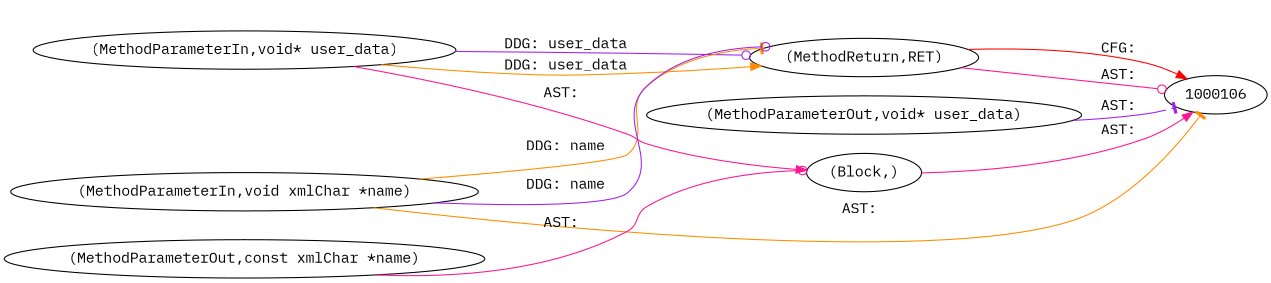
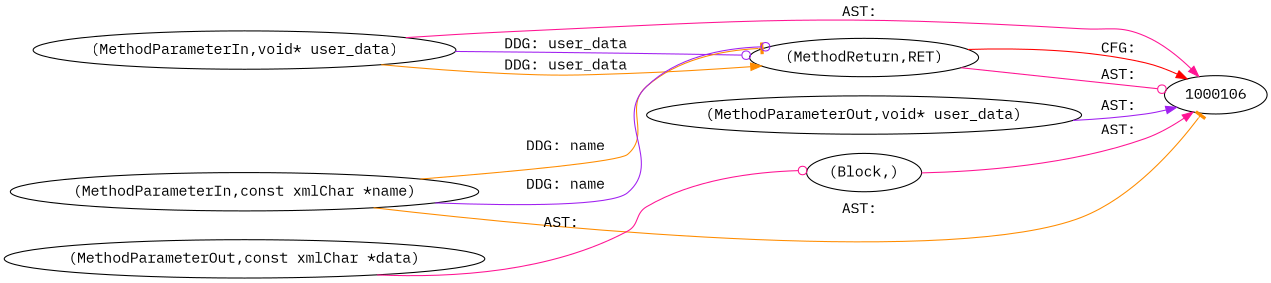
edge "(MethodParameterOut,void* user_data)" -> "1000106": arrowhead tee -> normal
edge "(MethodParameterIn,void* user_data)" -> "(Block,)": now "(MethodParameterIn,void* user_data)" -> "1000106"
node "(MethodParameterIn,void xmlChar *name)": label "(MethodParameterIn,void xmlChar *name)" -> "(MethodParameterIn,const xmlChar *name)"
node "(MethodParameterOut,const xmlChar *name)": label "(MethodParameterOut,const xmlChar *name)" -> "(MethodParameterOut,const xmlChar *data)"
